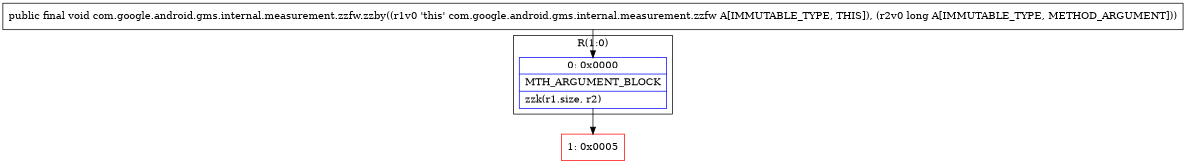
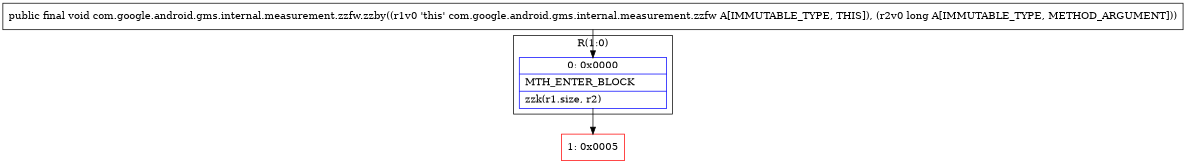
node "0: 0x0000": text "MTH_ARGUMENT_BLOCK" -> "MTH_ENTER_BLOCK"
